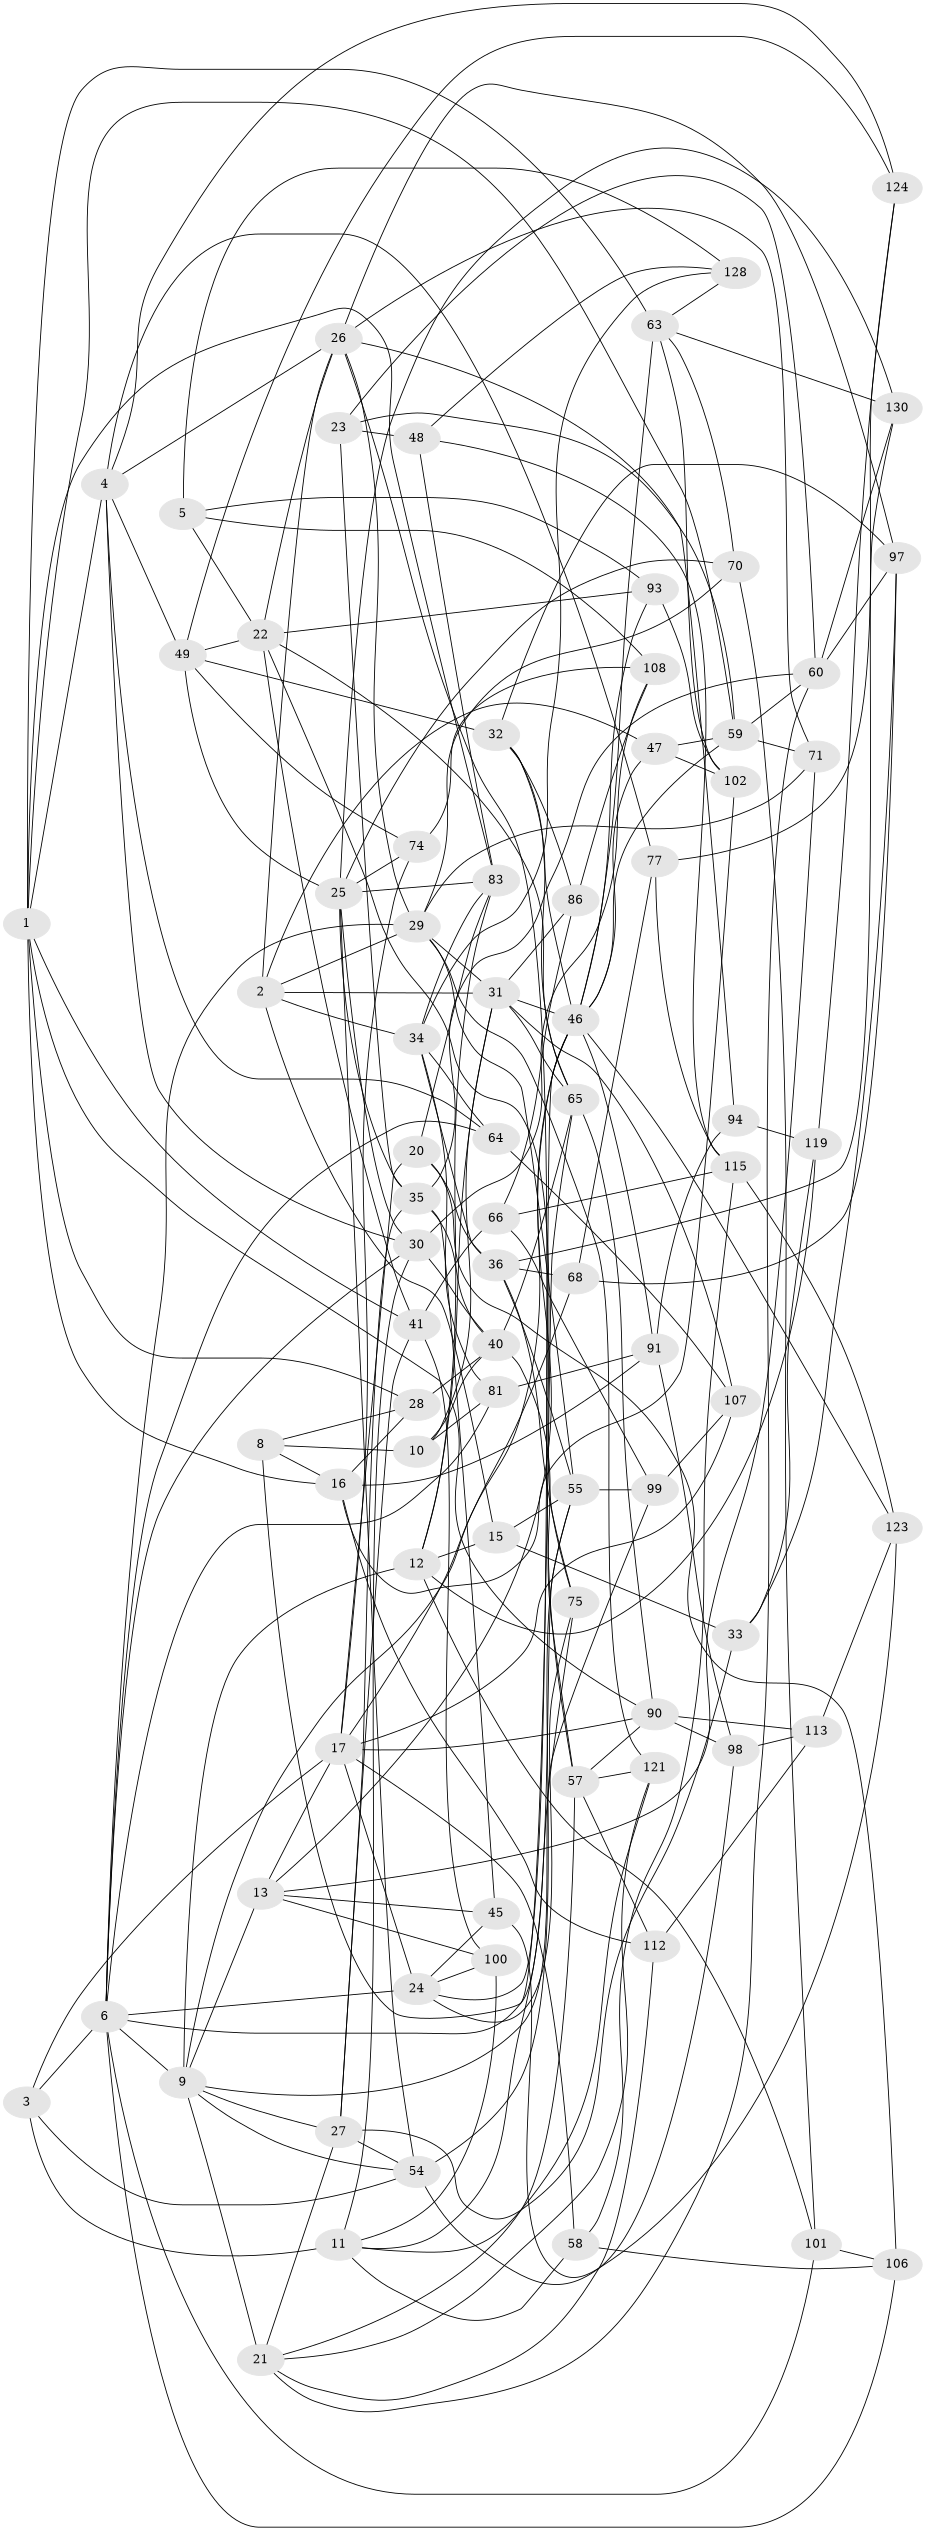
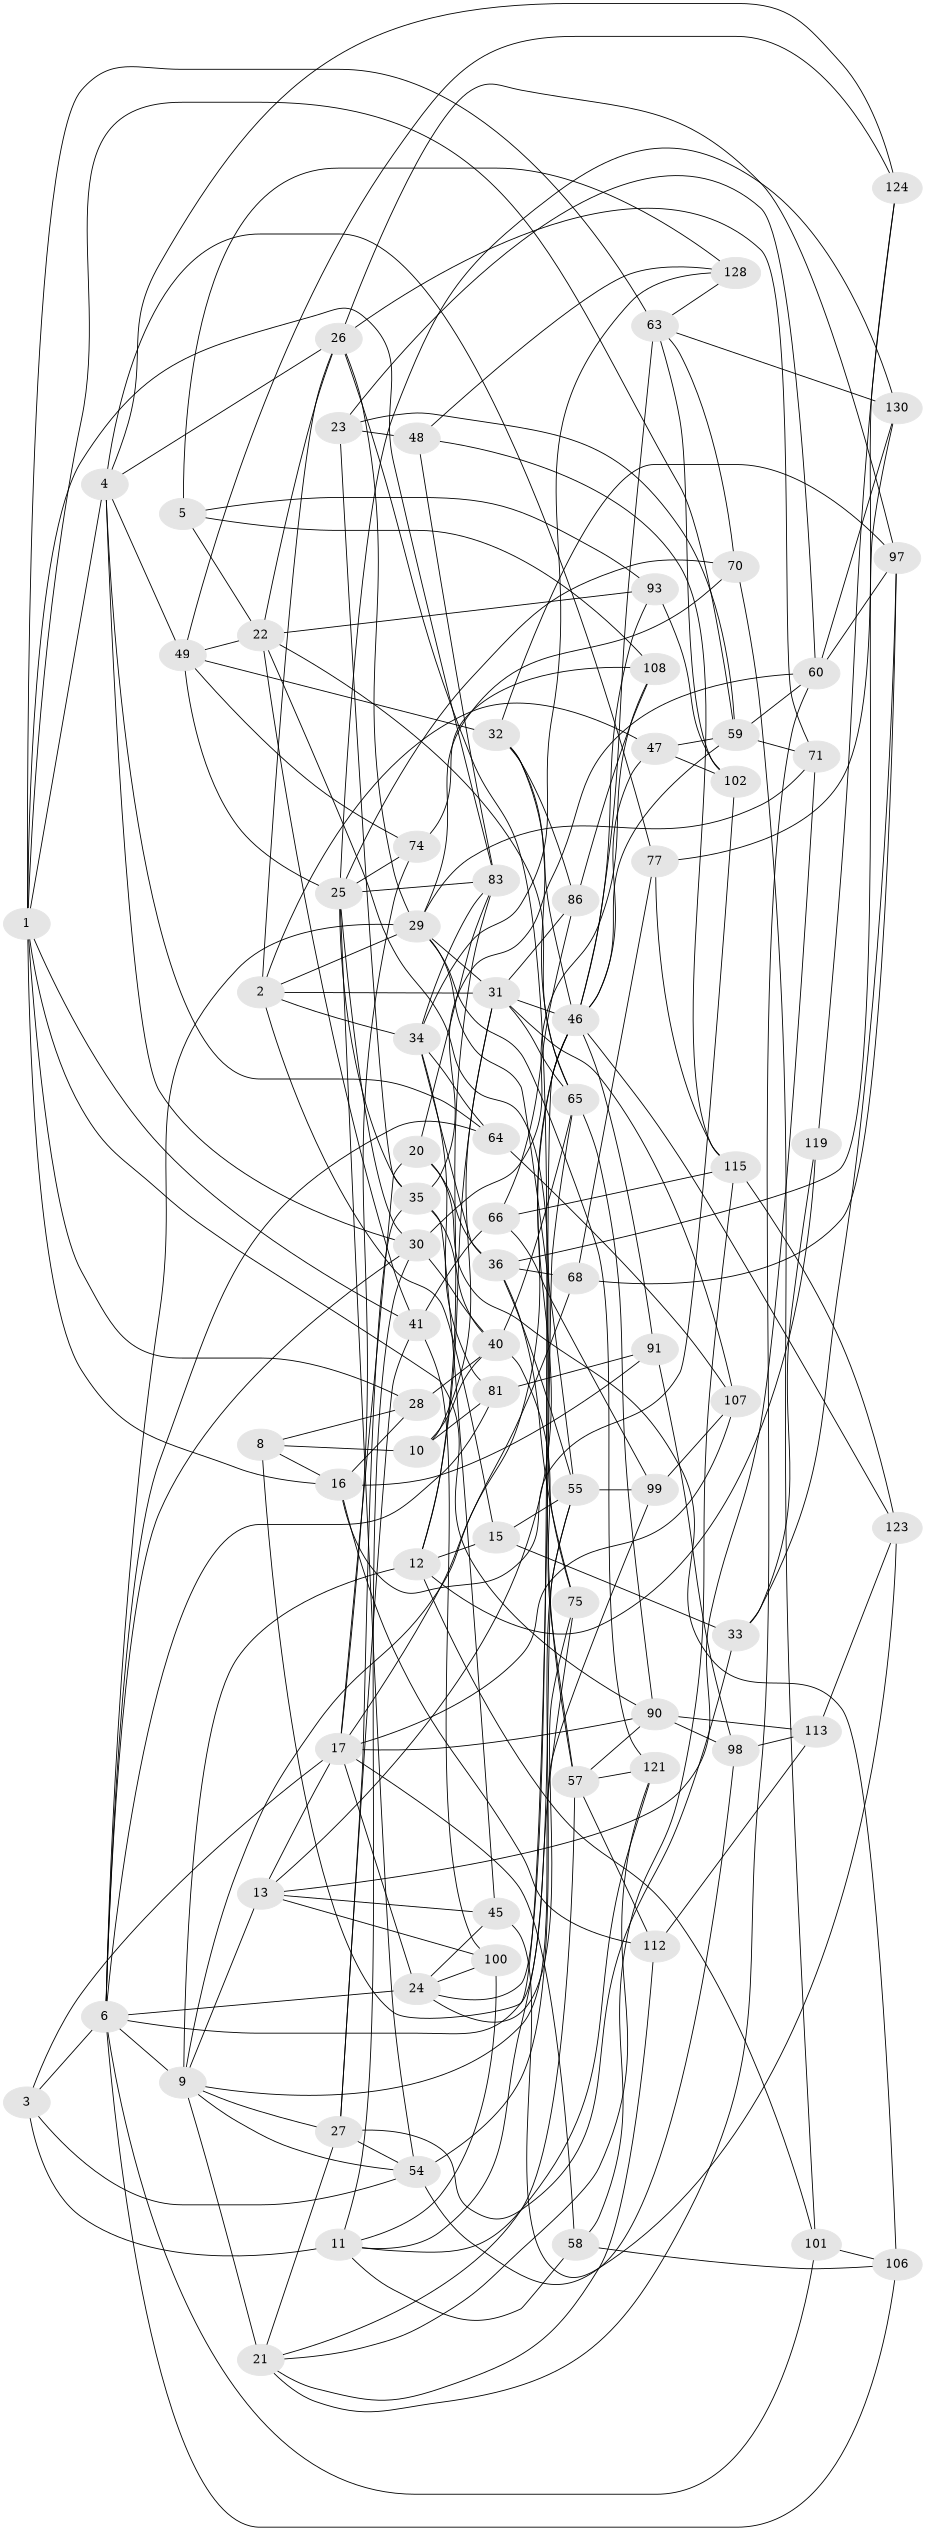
node "94": removed
